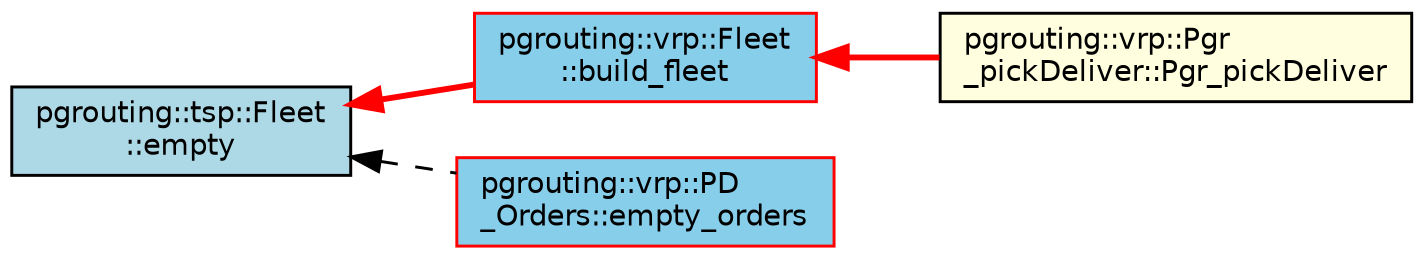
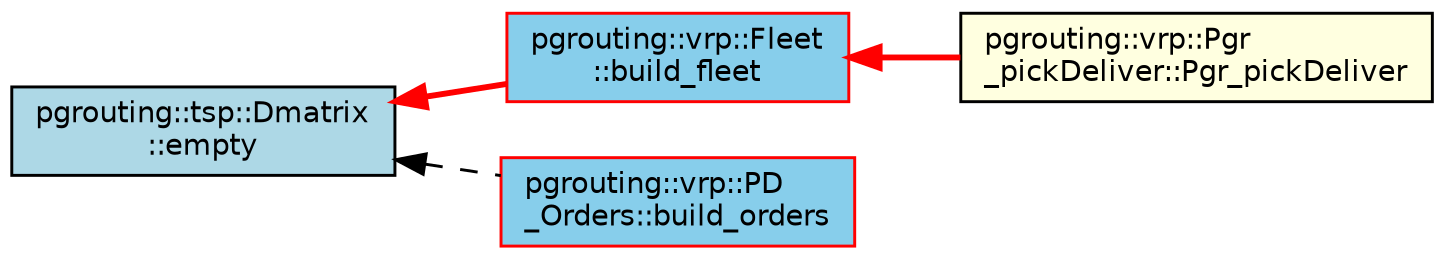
node "pgrouting::tsp::Fleet ::empty": label "pgrouting::tsp::Fleet ::empty" -> "pgrouting::tsp::Dmatrix ::empty"
node "pgrouting::vrp::PD _Orders::empty_orders": label "pgrouting::vrp::PD _Orders::empty_orders" -> "pgrouting::vrp::PD _Orders::build_orders"
